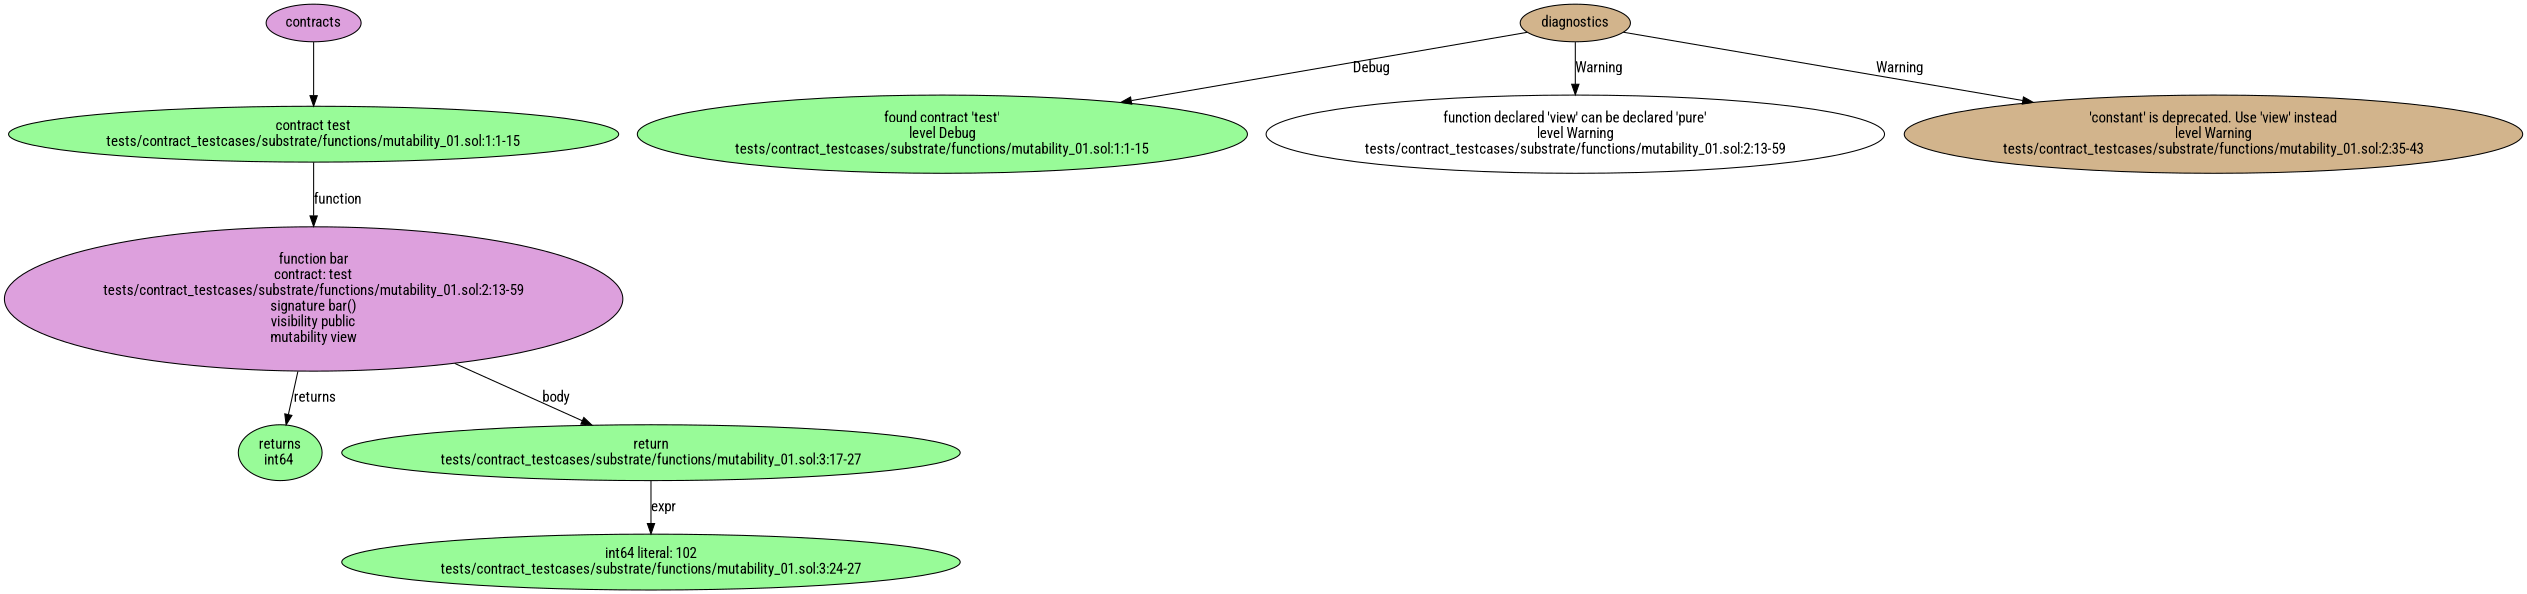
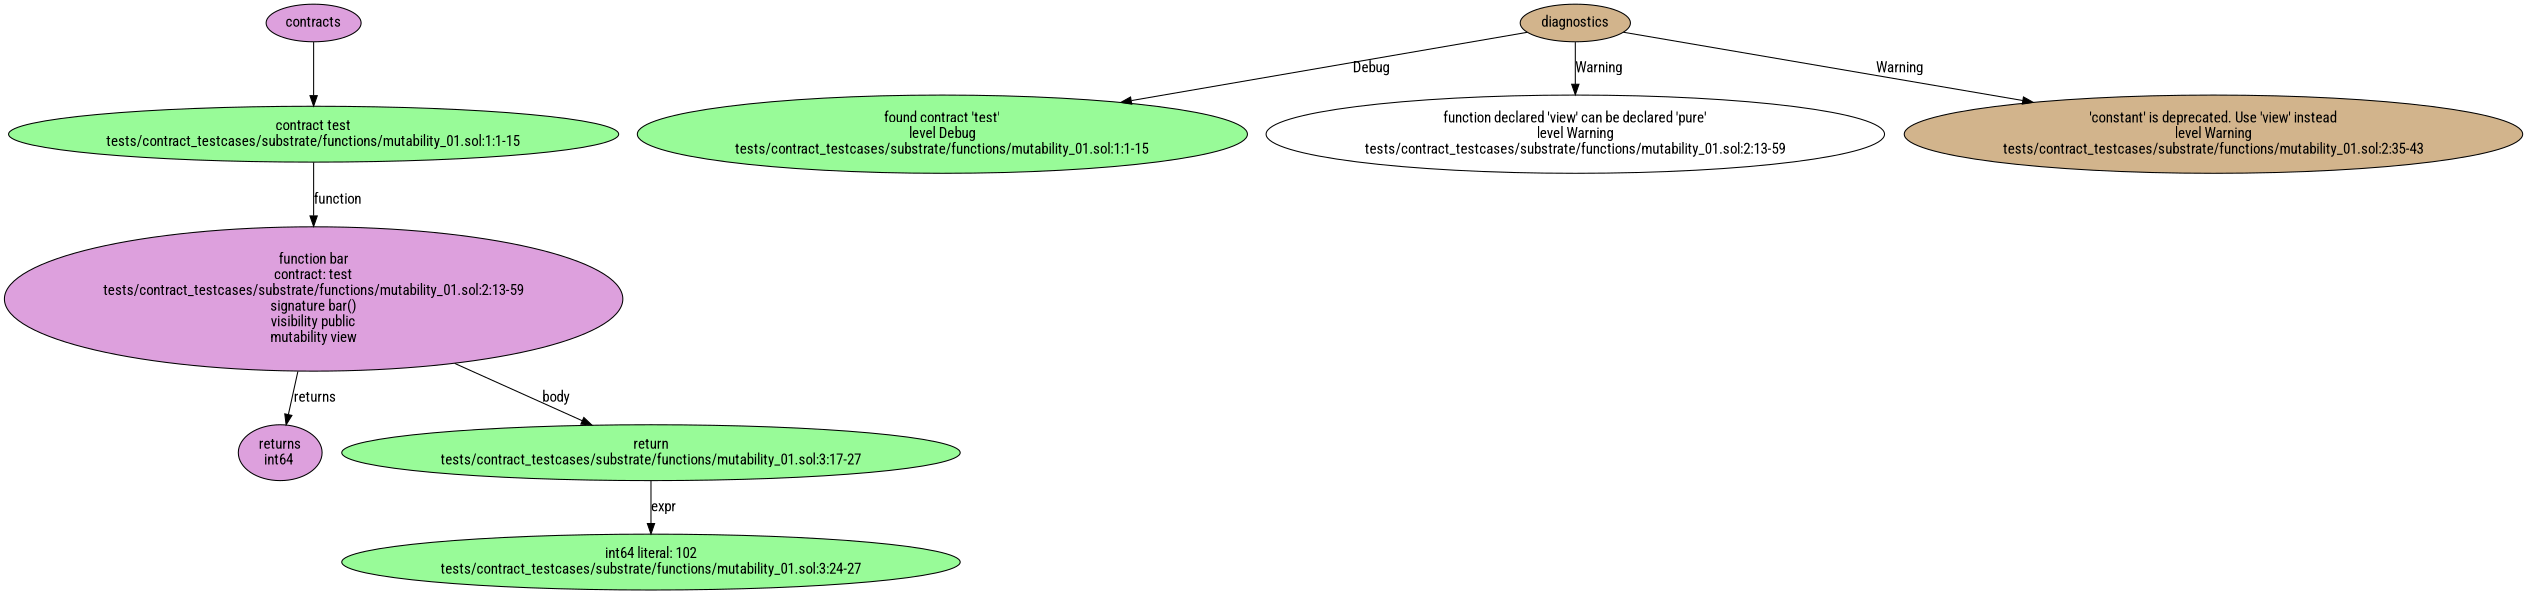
node "returns int64": fillcolor palegreen -> plum
